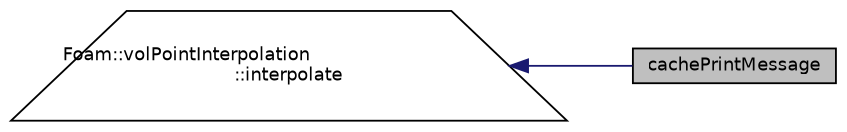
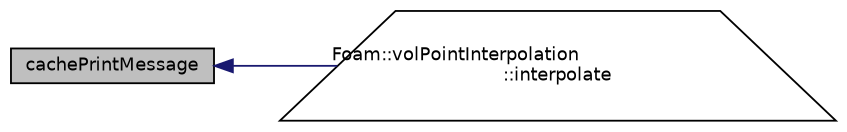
edge "cachePrintMessage" -> "Foam::volPointInterpolation ::interpolate": reversed
